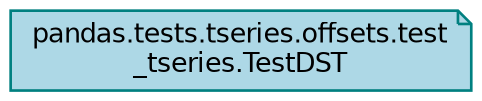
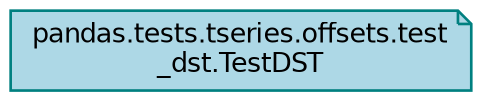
node "pandas.tests.tseries.offsets.test _tseries.TestDST": label "pandas.tests.tseries.offsets.test _tseries.TestDST" -> "pandas.tests.tseries.offsets.test _dst.TestDST"
